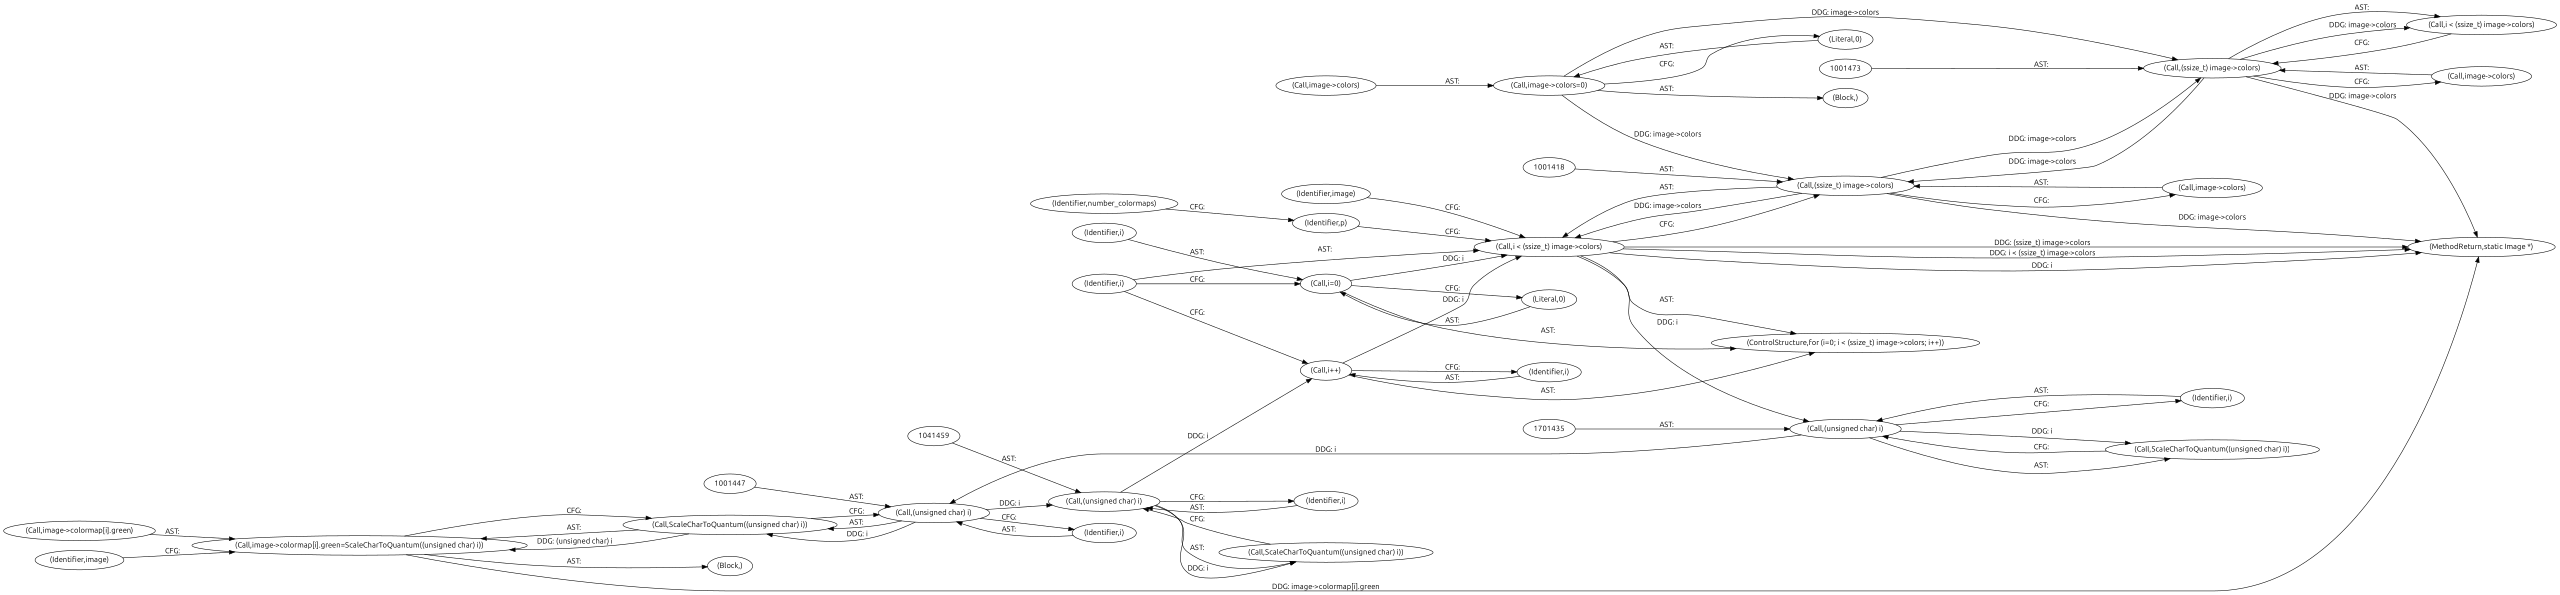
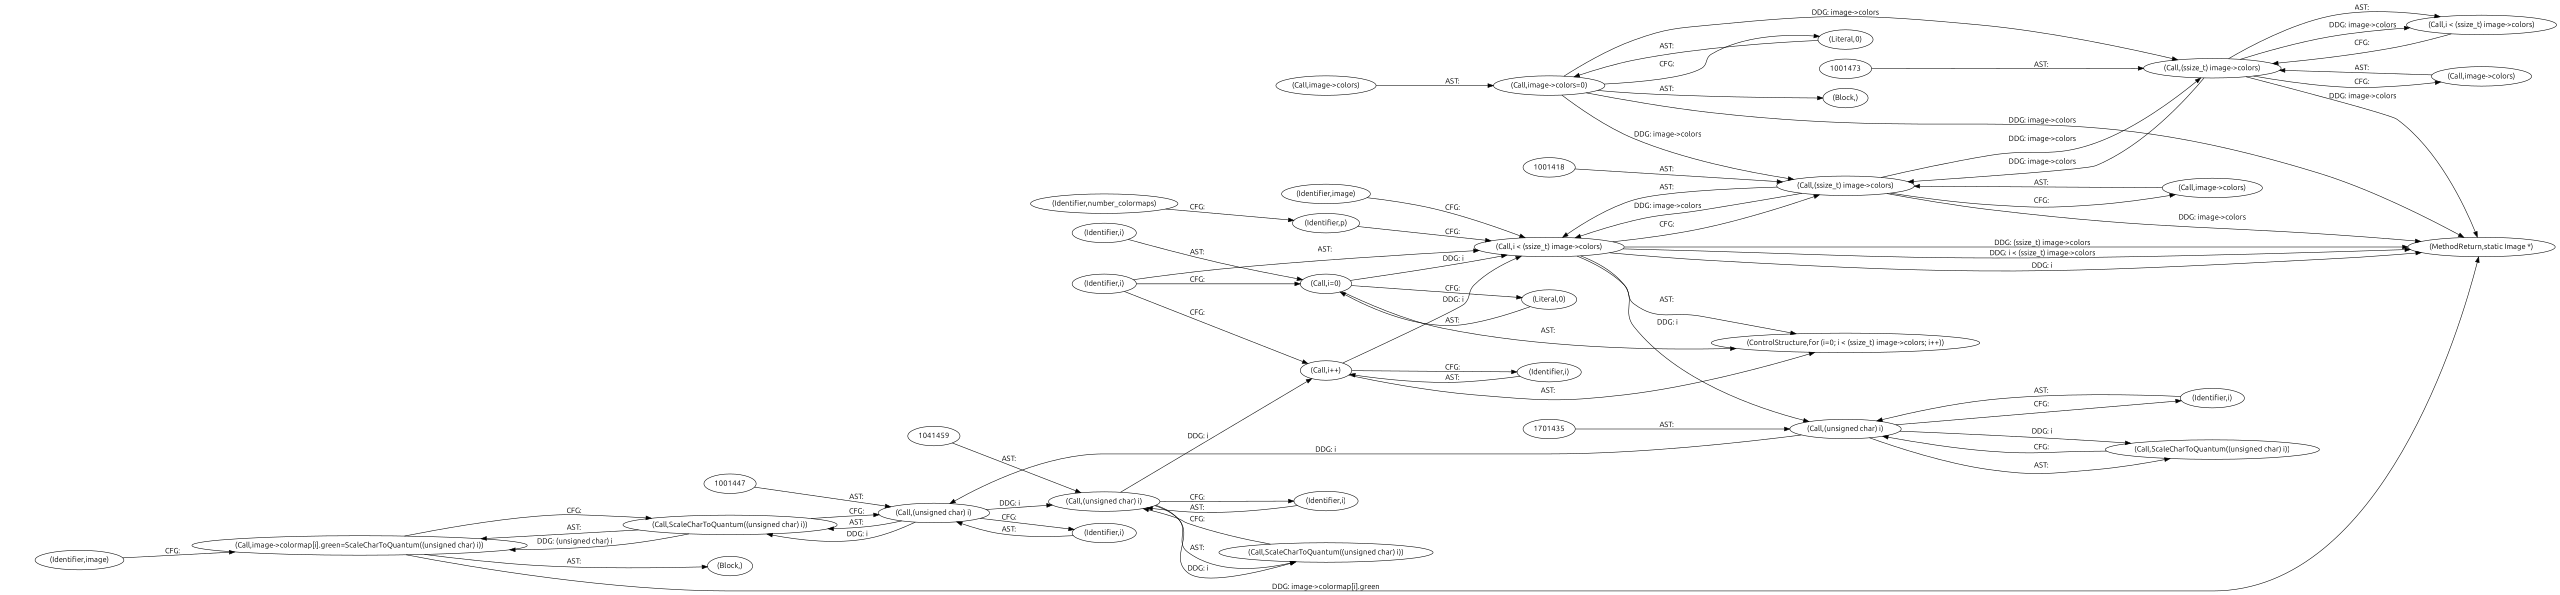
edge "(Call,image->colors=0)" -> "(MethodReturn,static Image *)": added, label "DDG: image->colors"
node "(Call,image->colormap[i].green)": removed
